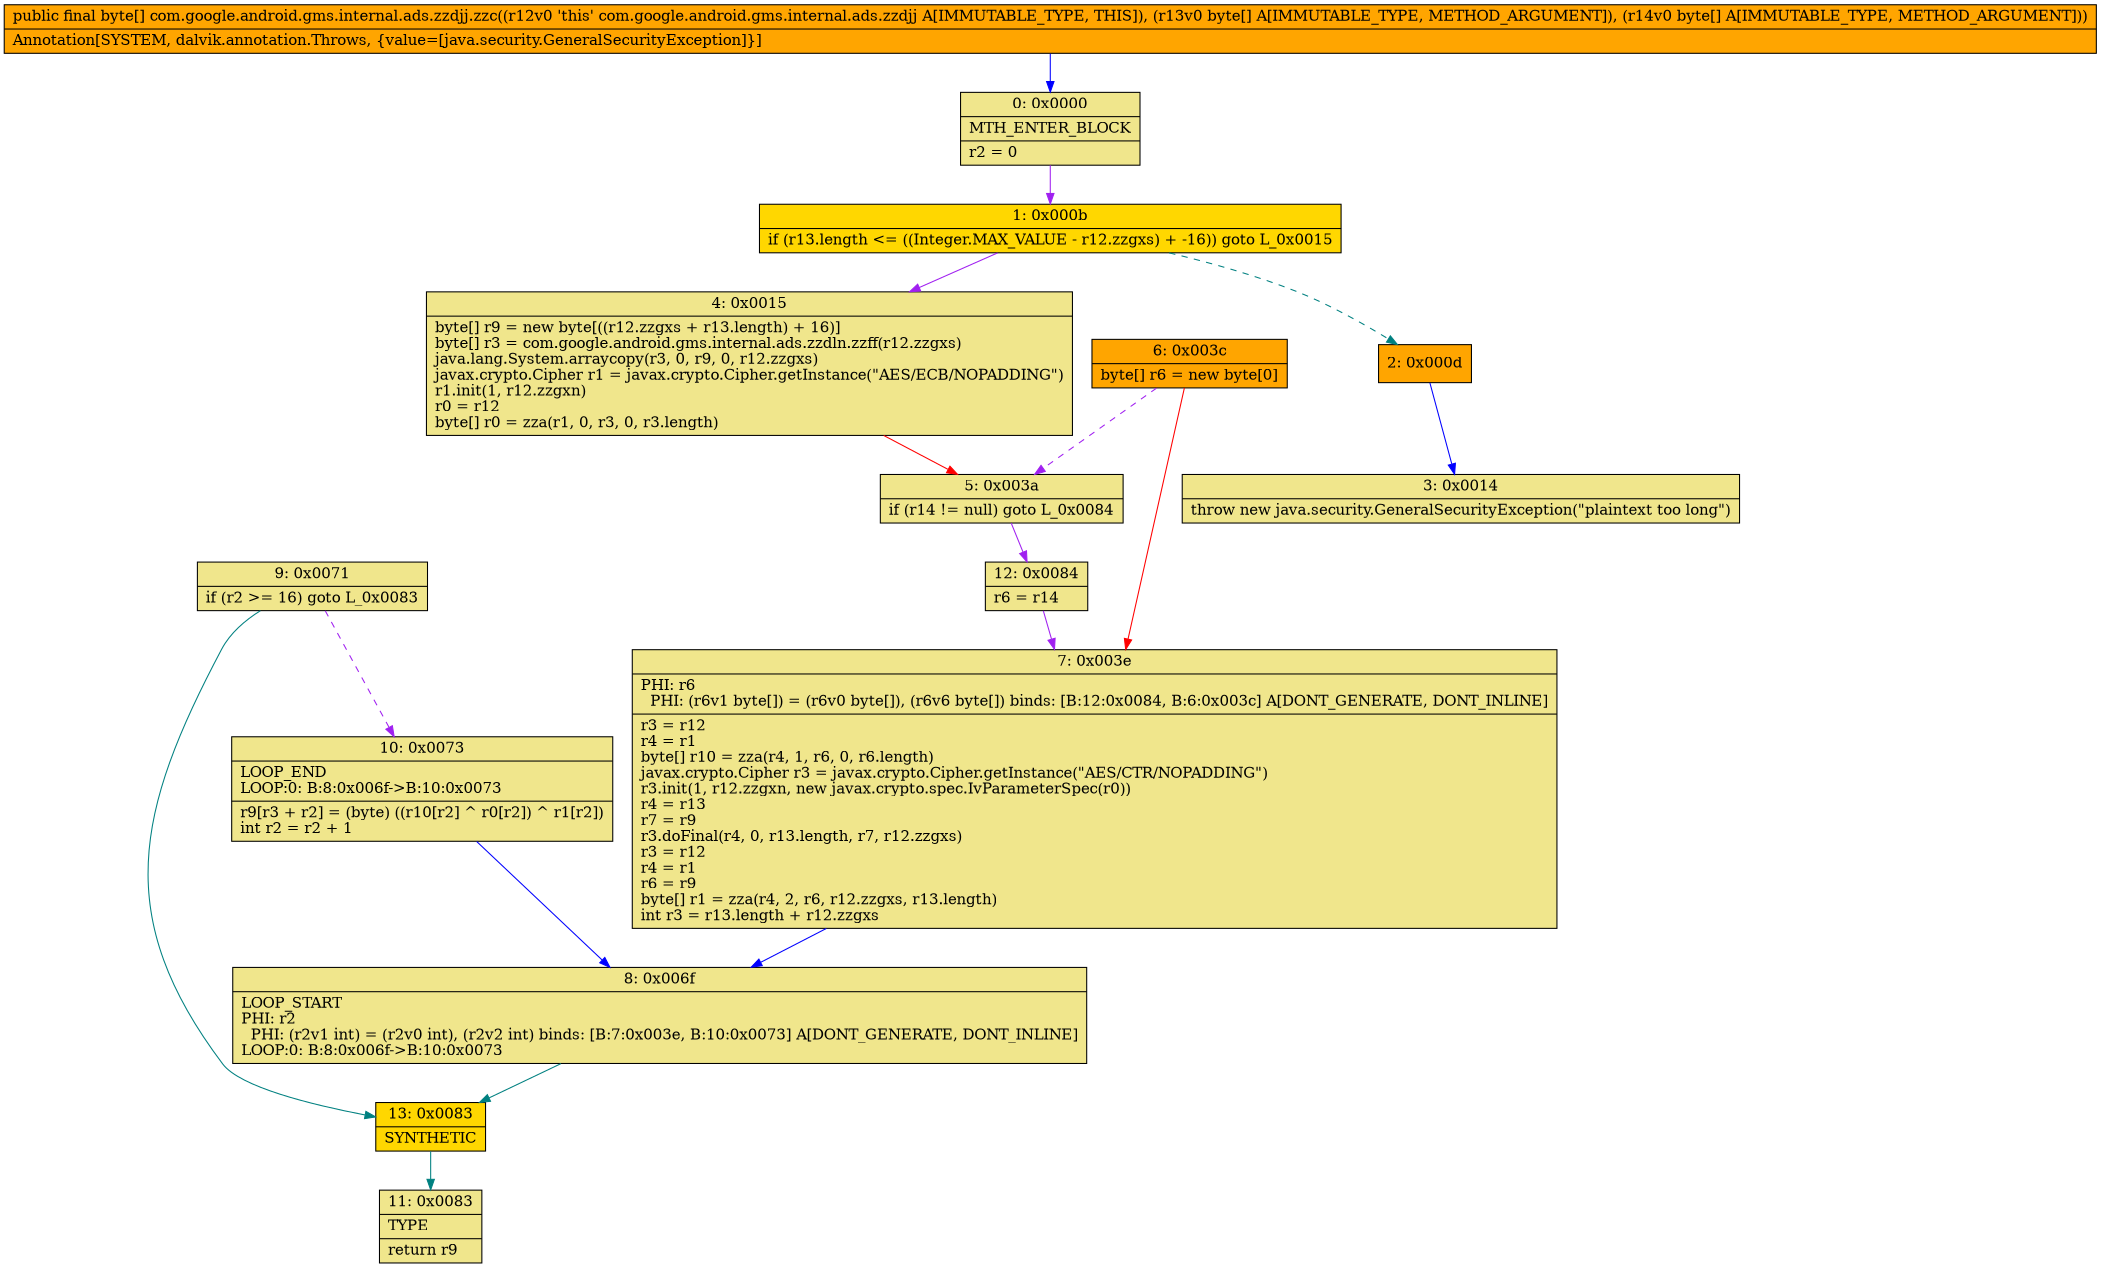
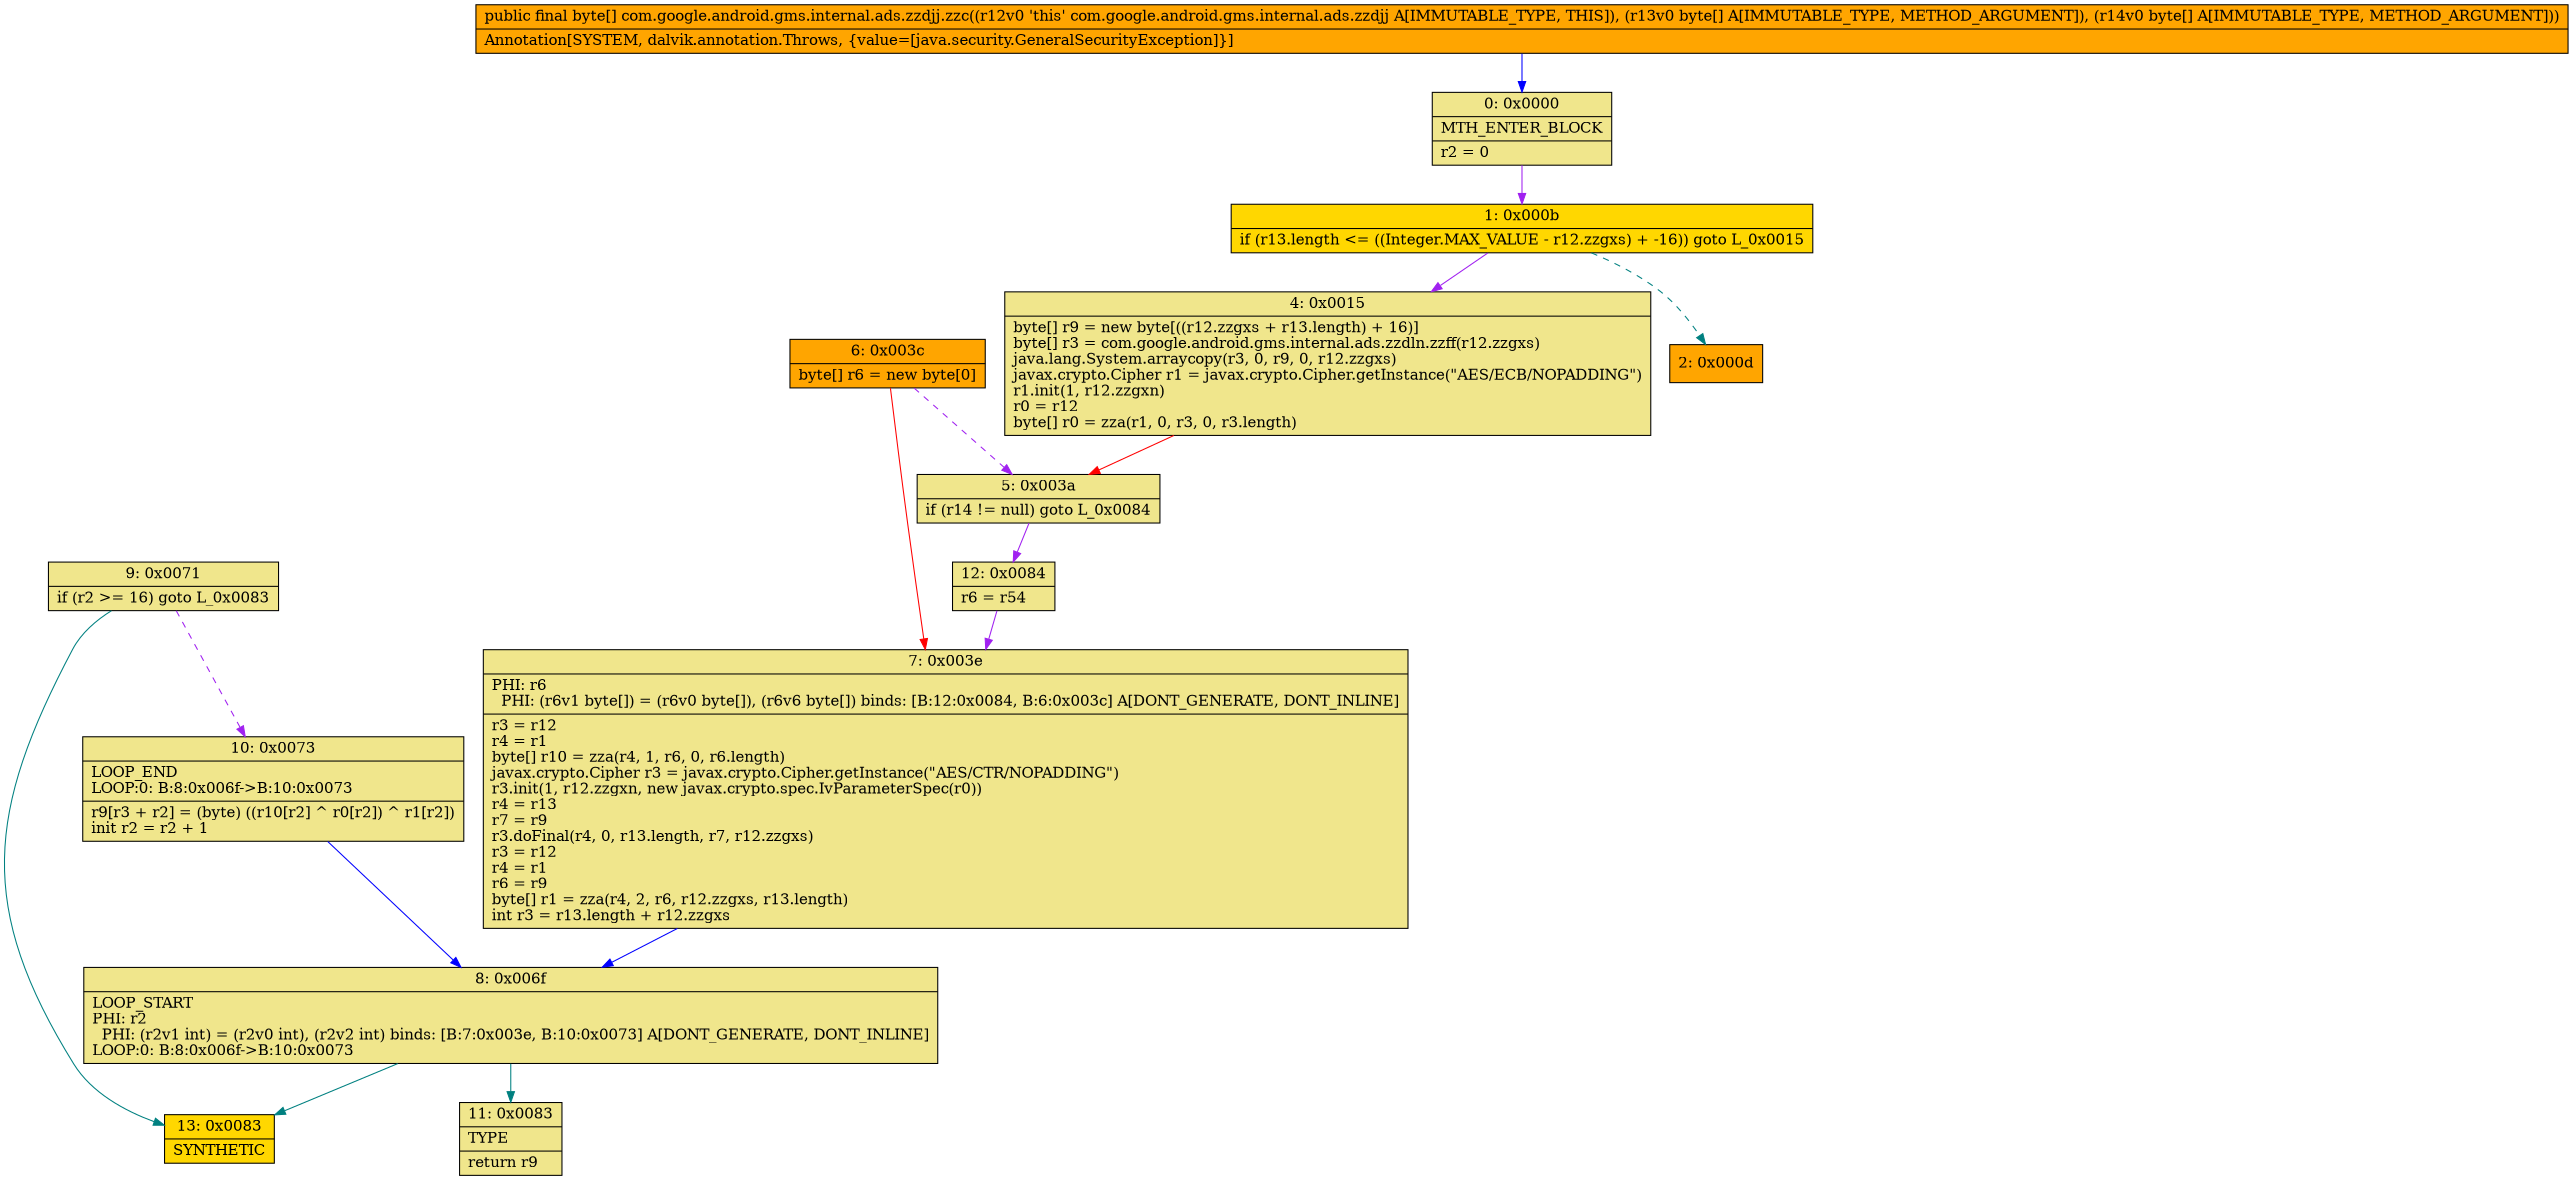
node "3: 0x0014": removed
node "12: 0x0084": text "r6 = r14" -> "r6 = r54"
node "10: 0x0073": text "int r2 = r2 + 1" -> "init r2 = r2 + 1"
edge "13: 0x0083" -> "11: 0x0083": now "8: 0x006f" -> "11: 0x0083"
